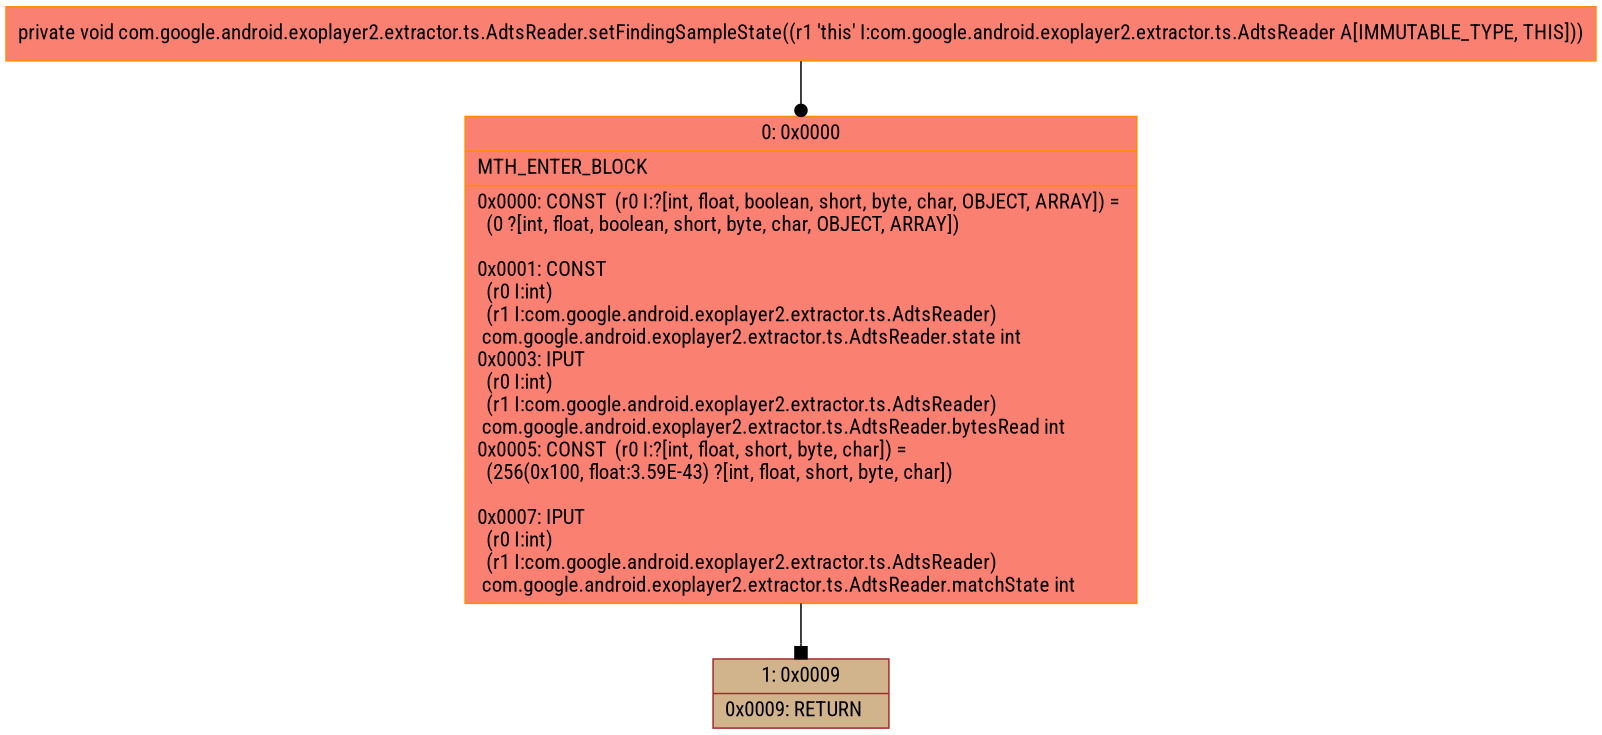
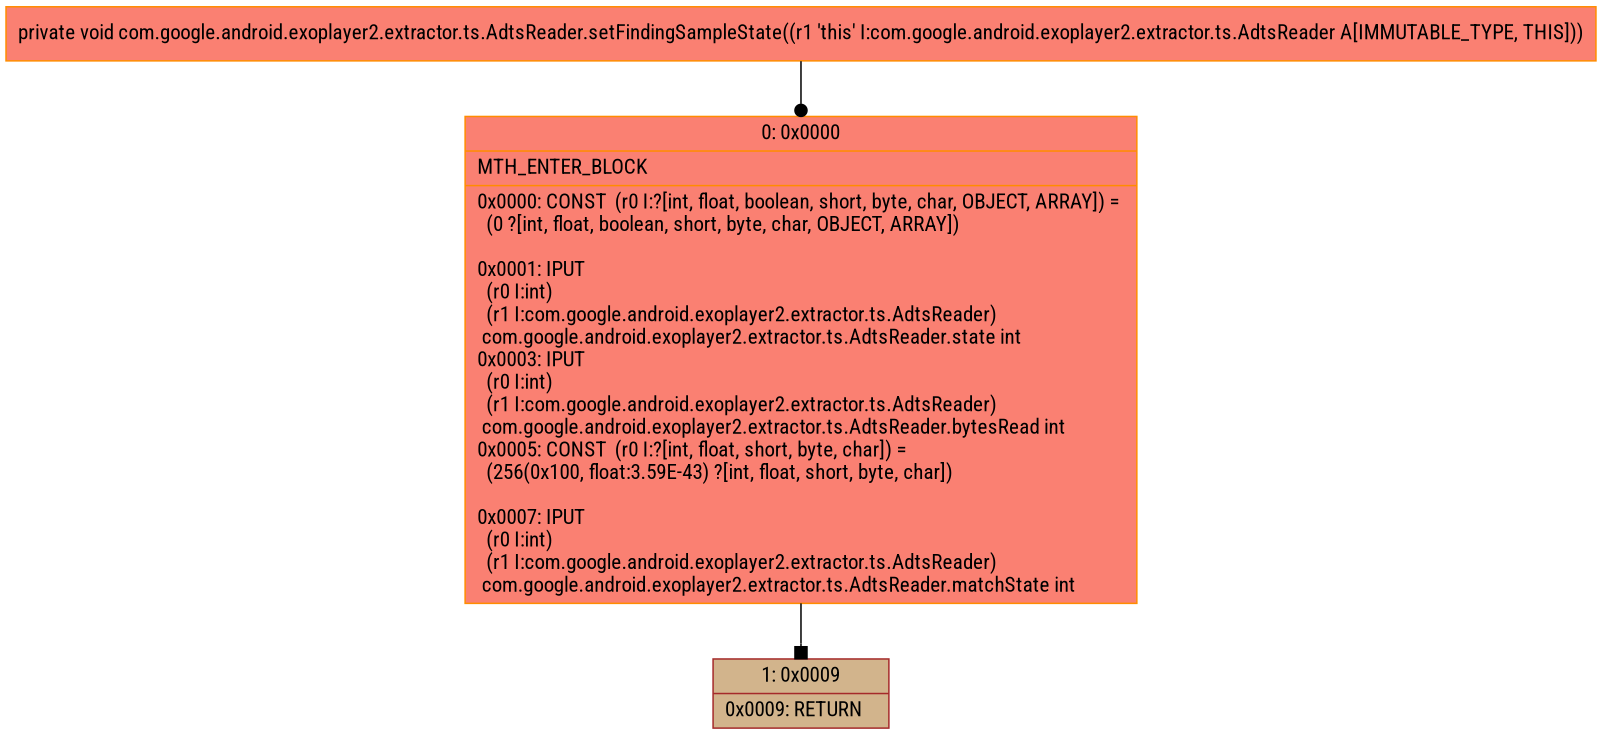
node "0: 0x0000": text "0x0001: CONST" -> "0x0001: IPUT"
